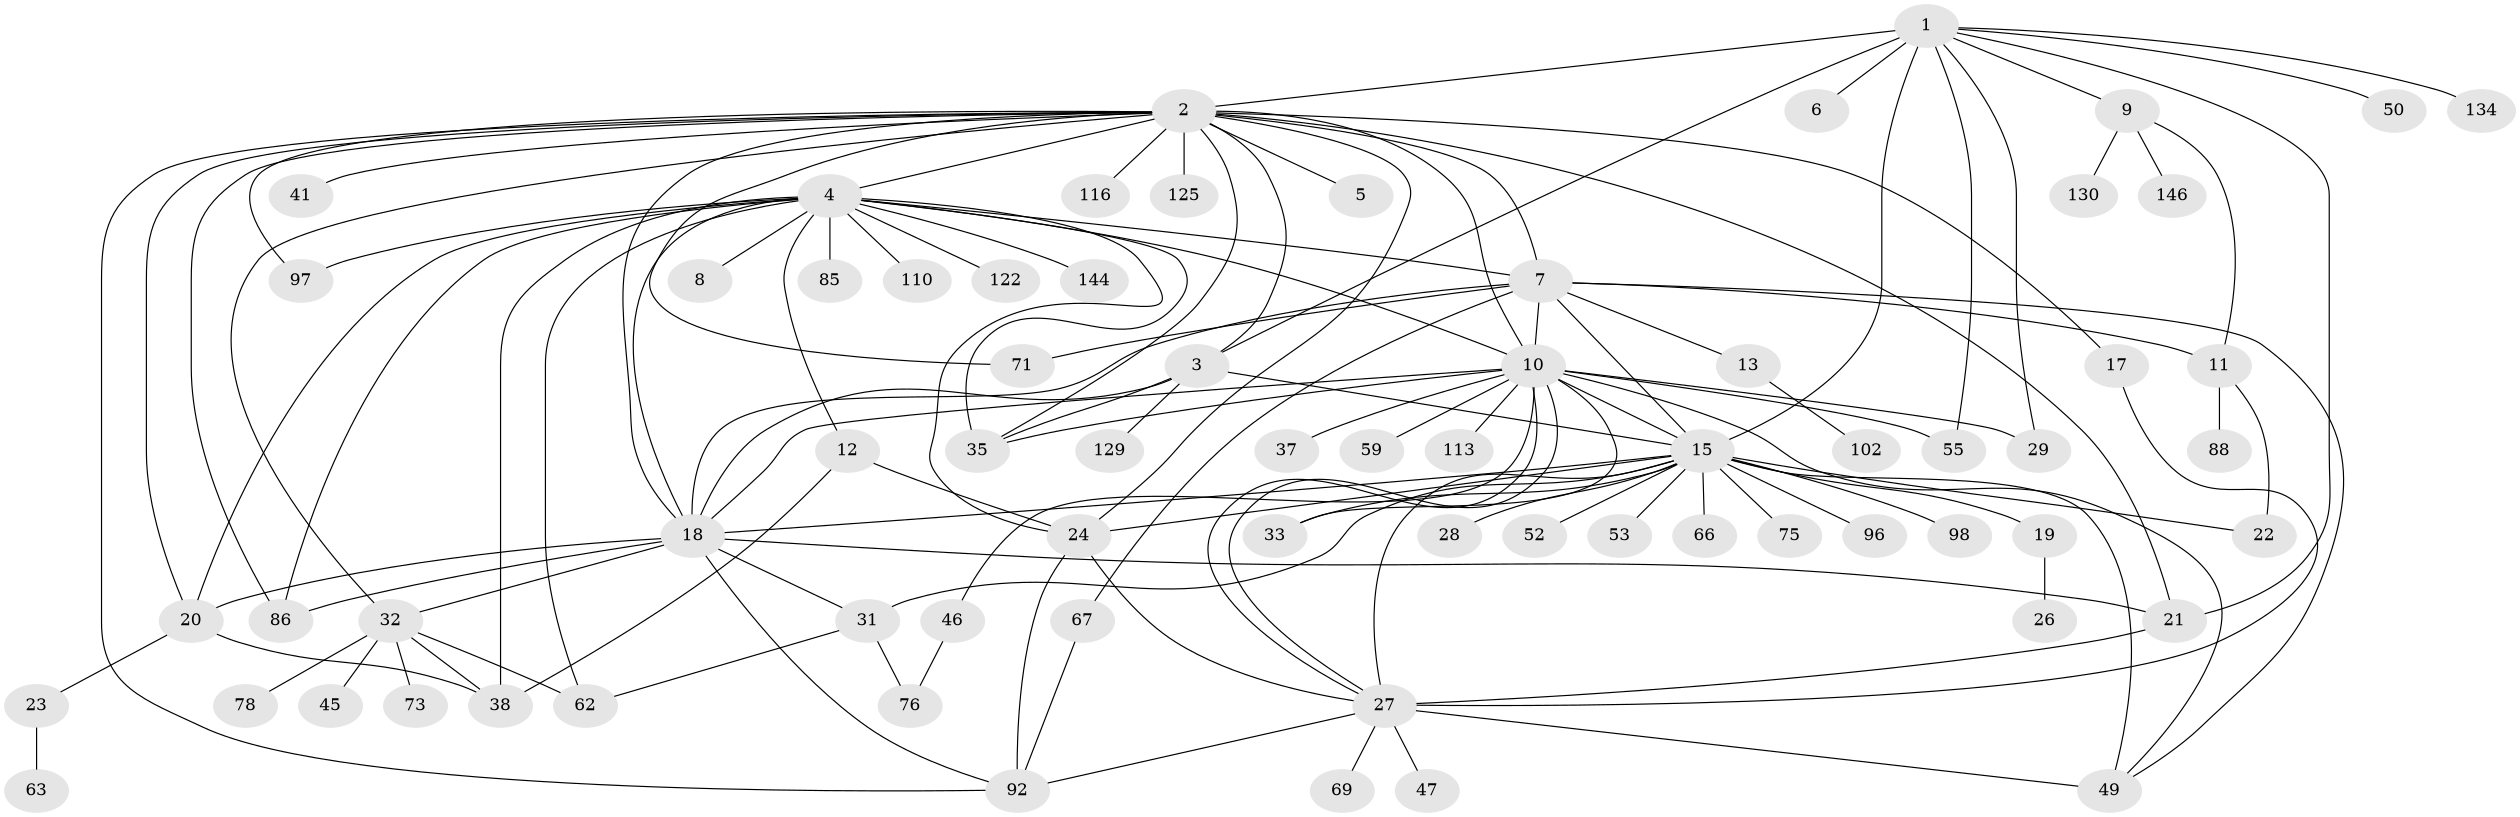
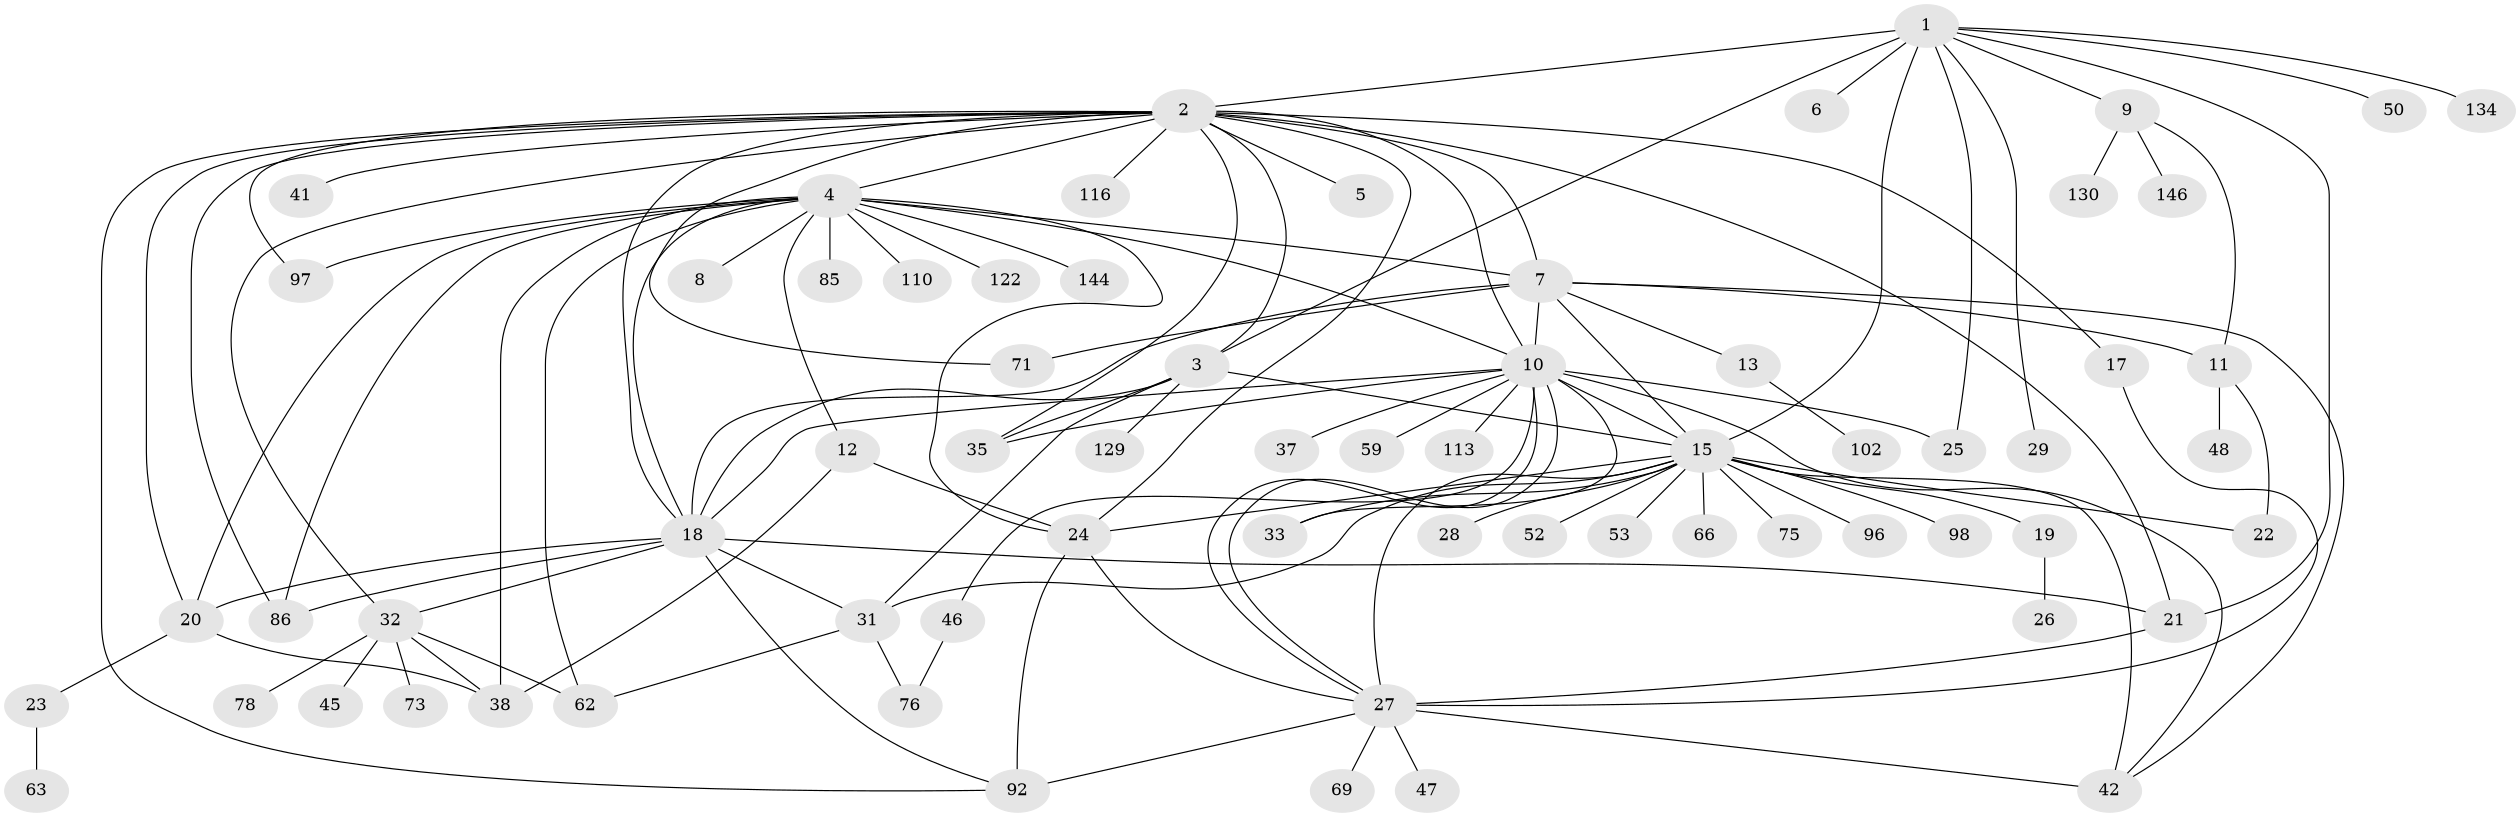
node "125": removed
edge "4" -- "35": removed
edge "10" -- "29": removed
node "55": label "55" -> "25"
node "88": label "88" -> "48"
edge "3" -- "31": added
edge "15" -- "18": removed
node "67": removed
node "49": label "49" -> "42"
